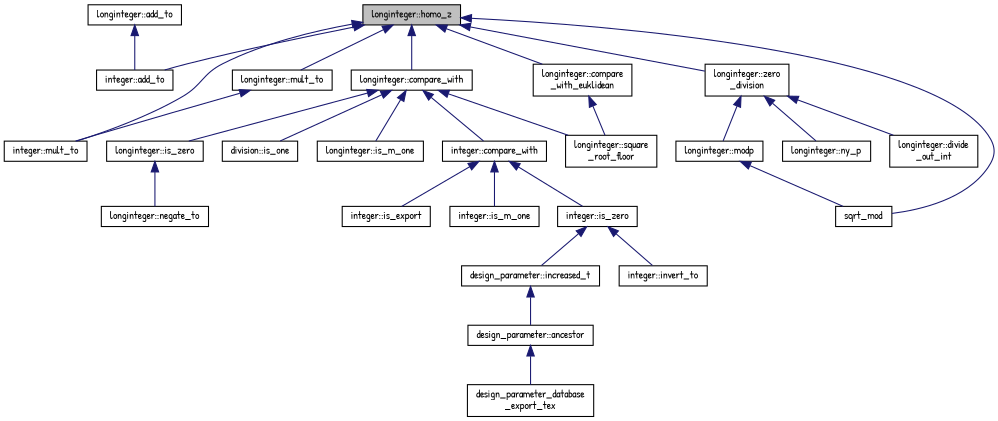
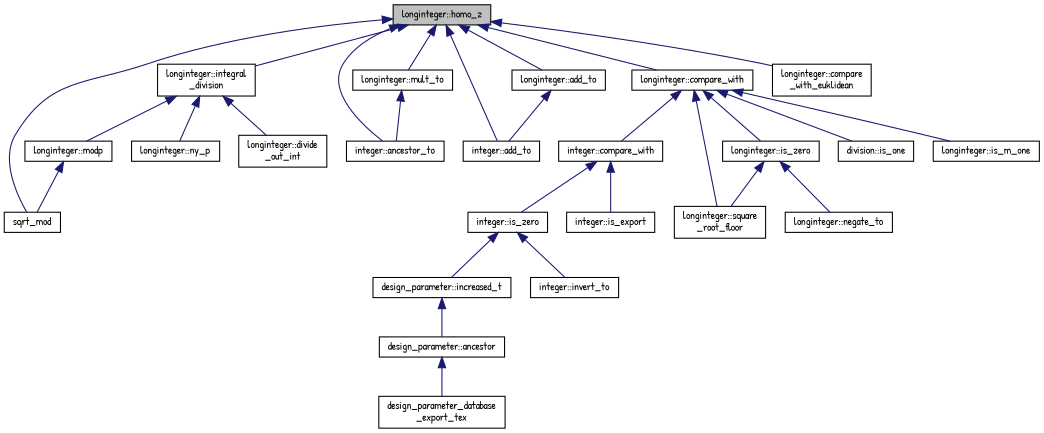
edge "longinteger::add_to" -> "longinteger::homo_z": added
node "longinteger::zero _division": label "longinteger::zero _division" -> "longinteger::integral _division"
edge "longinteger::square _root_floor" -> "longinteger::compare _with_euklidean": now "longinteger::square _root_floor" -> "longinteger::is_zero"
node "integer::mult_to": label "integer::mult_to" -> "integer::ancestor_to"
node "integer::is_m_one": removed
